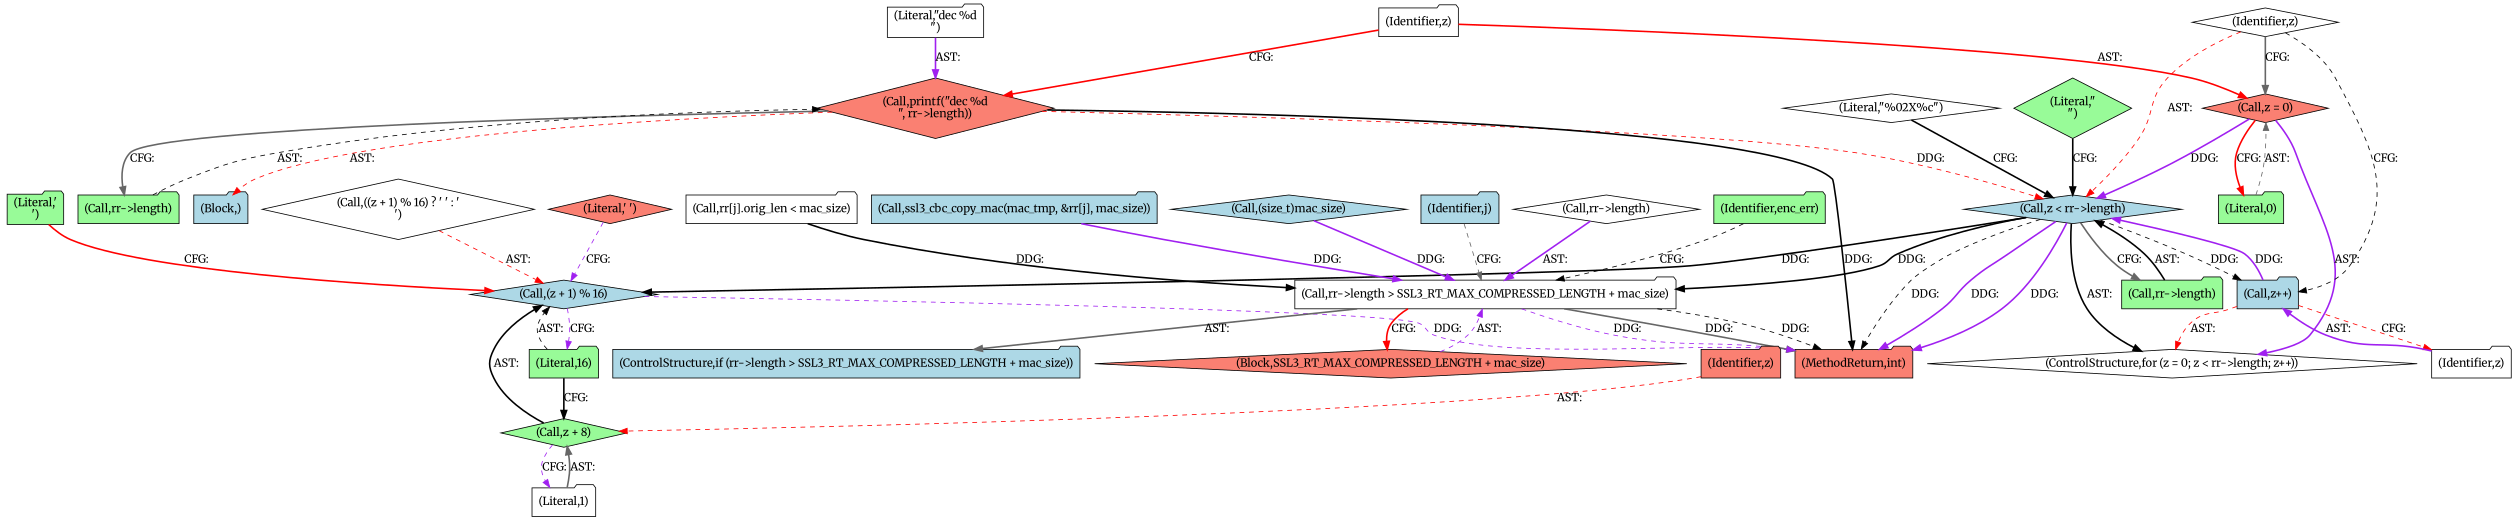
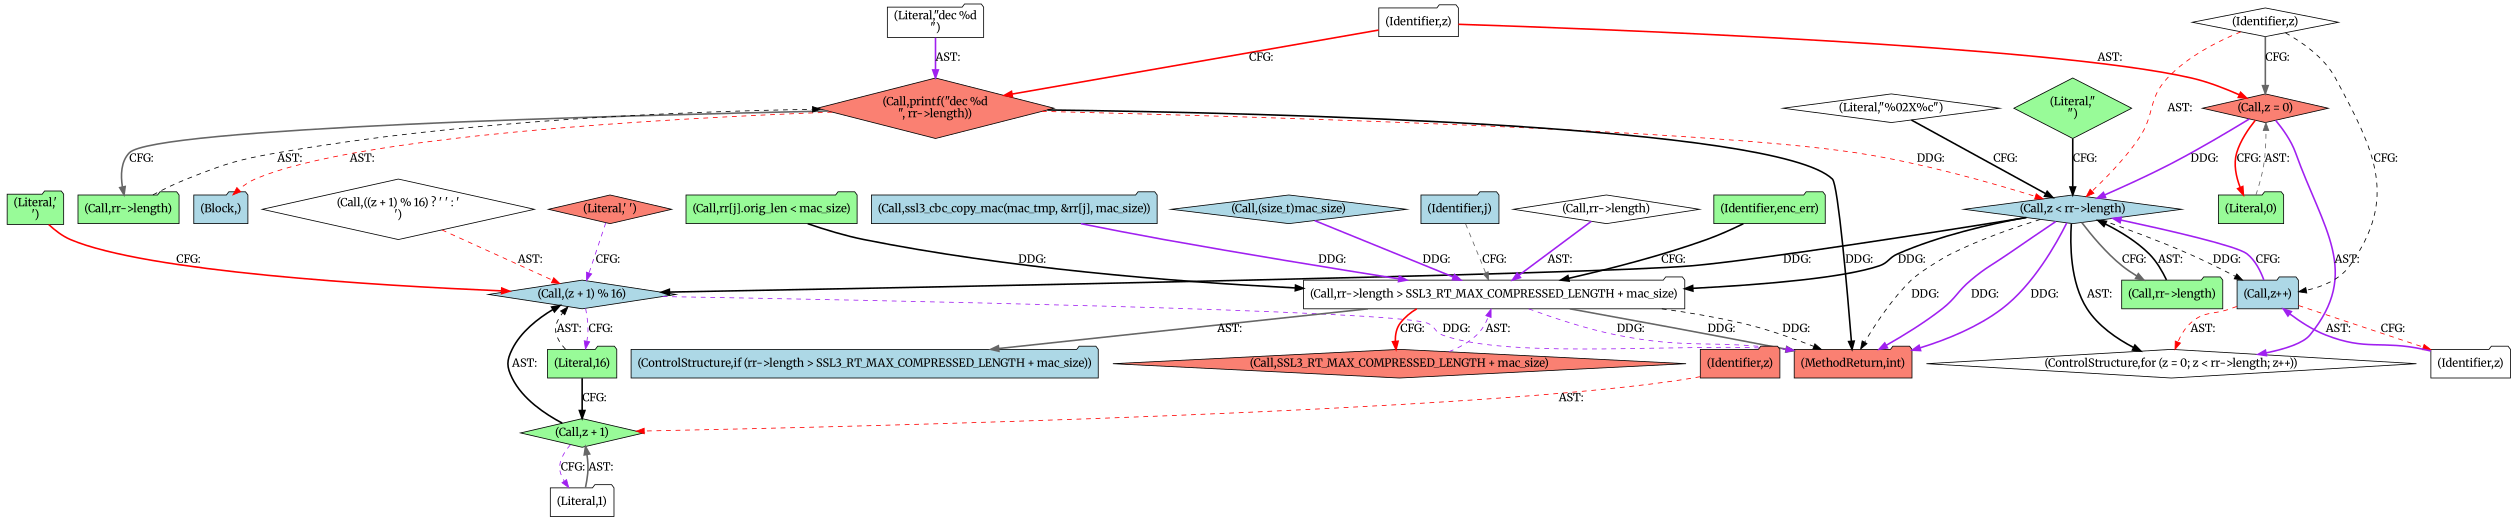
node "(Call,rr[j].orig_len < mac_size)": fillcolor white -> palegreen
edge "(Identifier,enc_err)" -> "(Call,rr->length > SSL3_RT_MAX_COMPRESSED_LENGTH + mac_size)": style dashed -> bold
edge "(Call,z++)" -> "(Call,z < rr->length)": label "DDG: " -> "CFG: "
node "(Block,SSL3_RT_MAX_COMPRESSED_LENGTH + mac_size)": label "(Block,SSL3_RT_MAX_COMPRESSED_LENGTH + mac_size)" -> "(Call,SSL3_RT_MAX_COMPRESSED_LENGTH + mac_size)"
node "(Call,z + 8)": label "(Call,z + 8)" -> "(Call,z + 1)"
